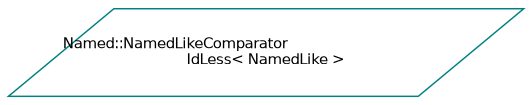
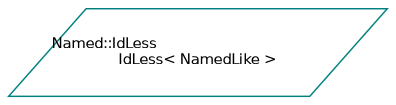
node "Named::NamedLikeComparator IdLess< NamedLike >": label "Named::NamedLikeComparator IdLess< NamedLike >" -> "Named::IdLess IdLess< NamedLike >"
